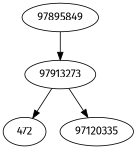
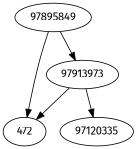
edge "97895849" -> "472": added
node "97913273": label "97913273" -> "97913973"
